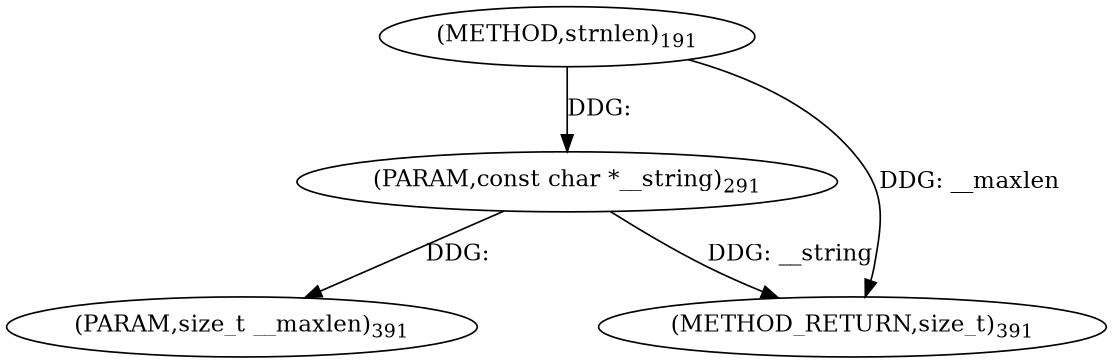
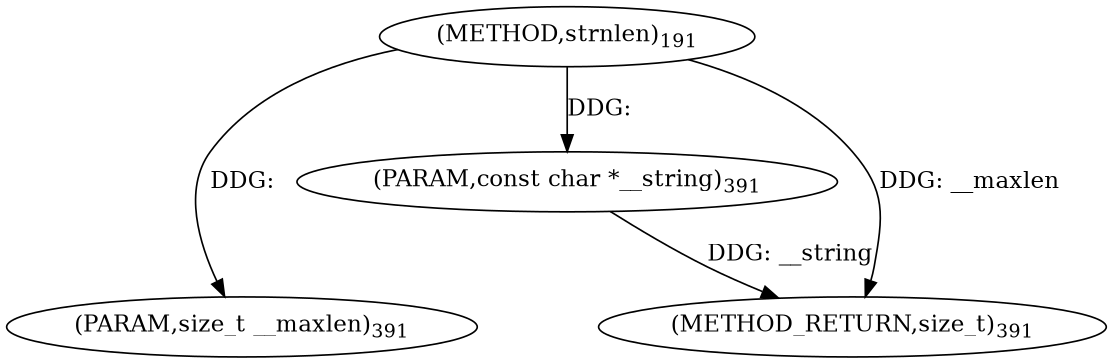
node "(PARAM,const char *__string)": text "291" -> "391"
edge "(PARAM,const char *__string)" -> "(PARAM,size_t __maxlen)": now "(METHOD,strnlen)" -> "(PARAM,size_t __maxlen)"
